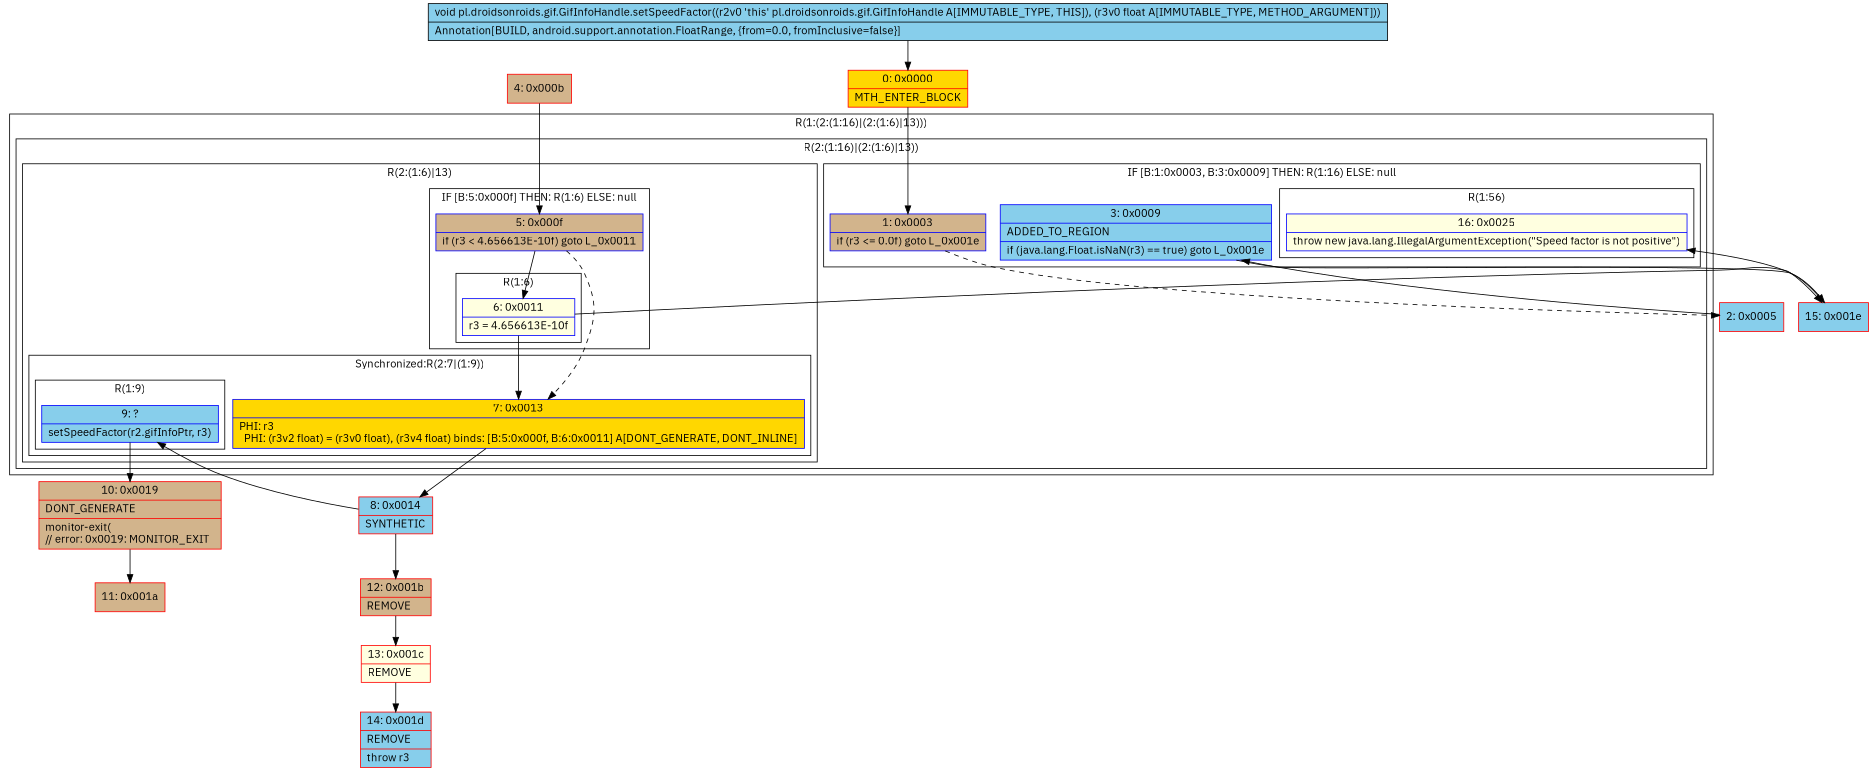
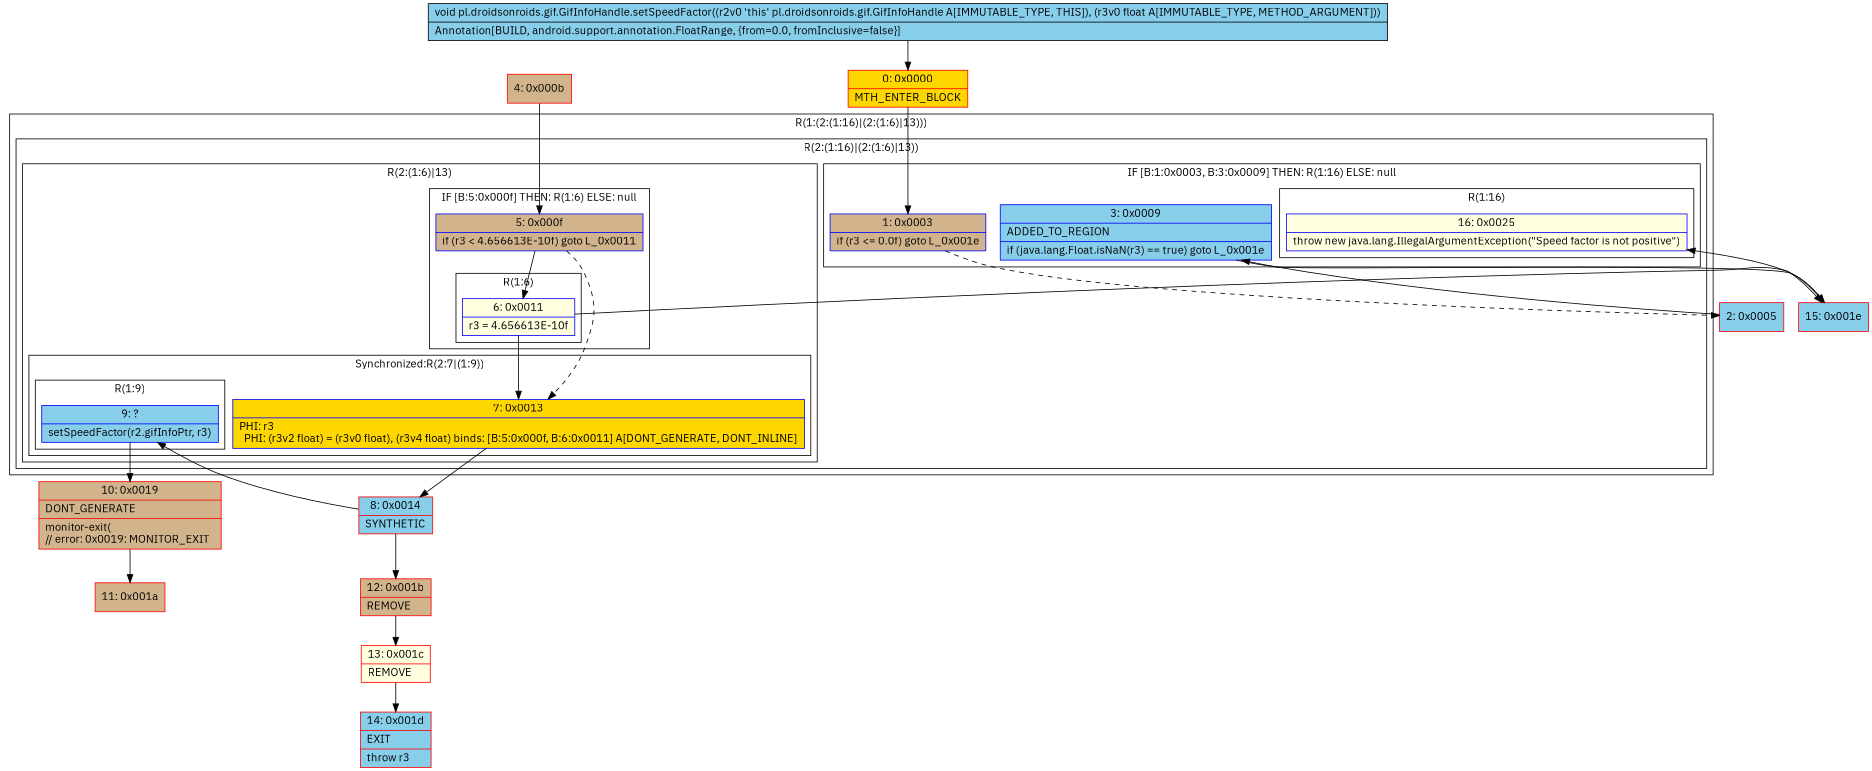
cluster "R(1:56)": label "R(1:56)" -> "R(1:16)"
node "14: 0x001d": text "REMOVE" -> "EXIT"
